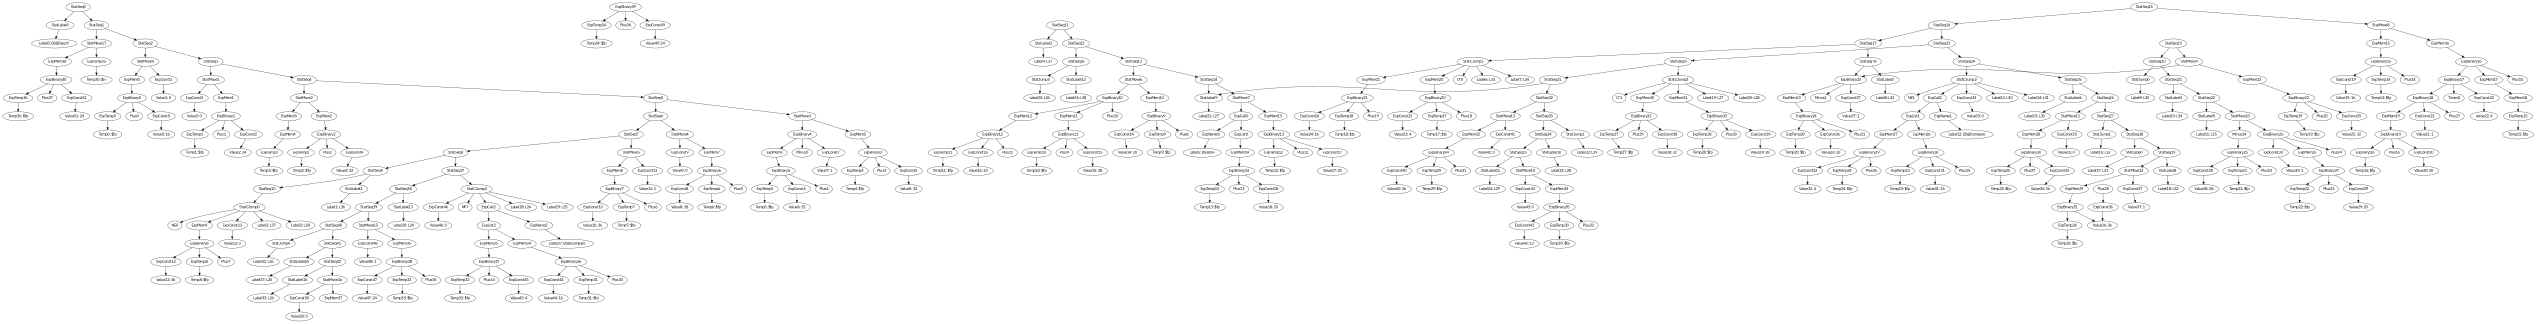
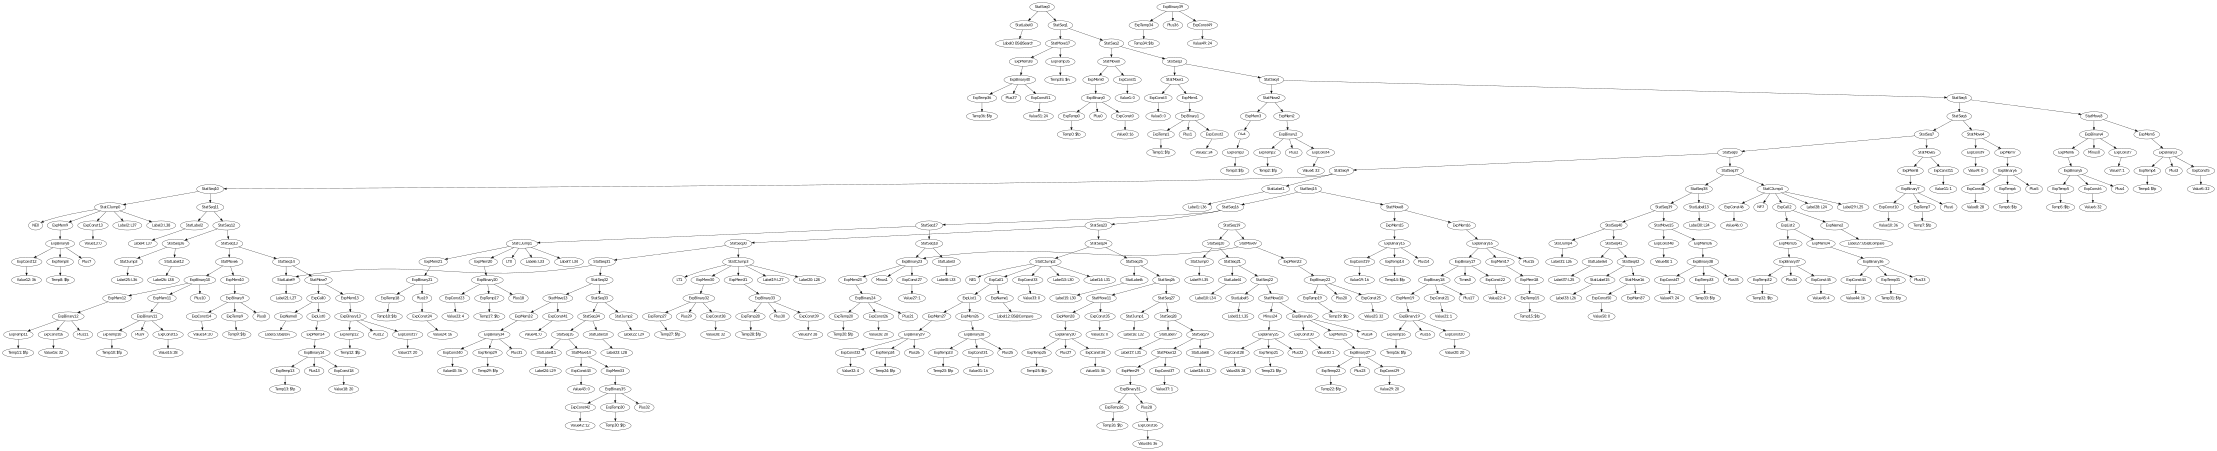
node "StatSeq78": label "StatSeq78" -> "StatSeq18"
edge "ExpBinary21" -> "ExpConst24": now "Plus19" -> "ExpConst24"
node "ExpMem4": label "ExpMem4" -> "Div4"
edge "StatSeq10" -> "StatSeq11": added
edge "ExpBinary31" -> "Value36: 36": now "ExpBinary31" -> "Plus28"
